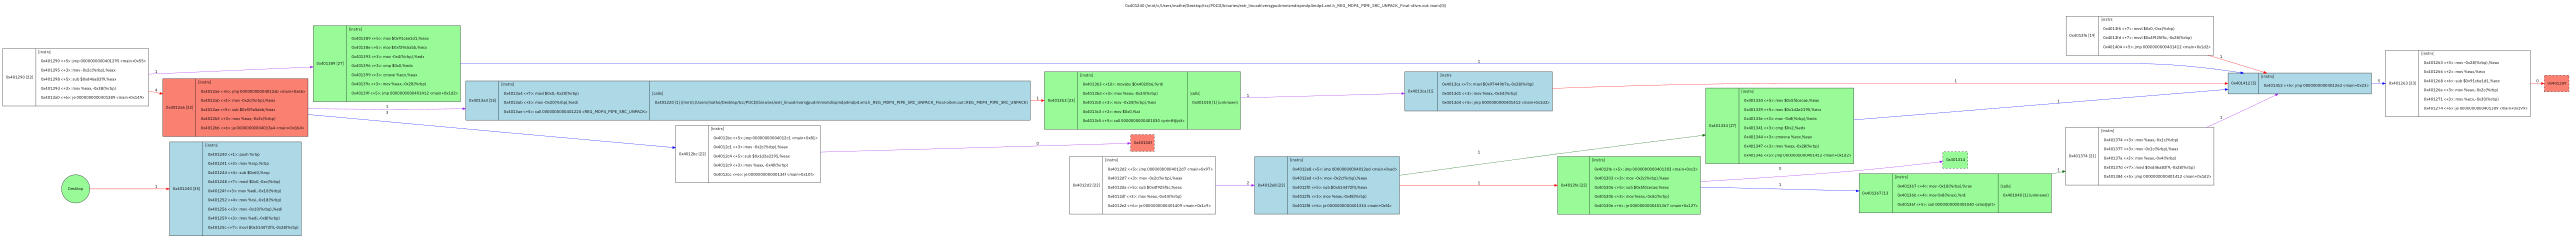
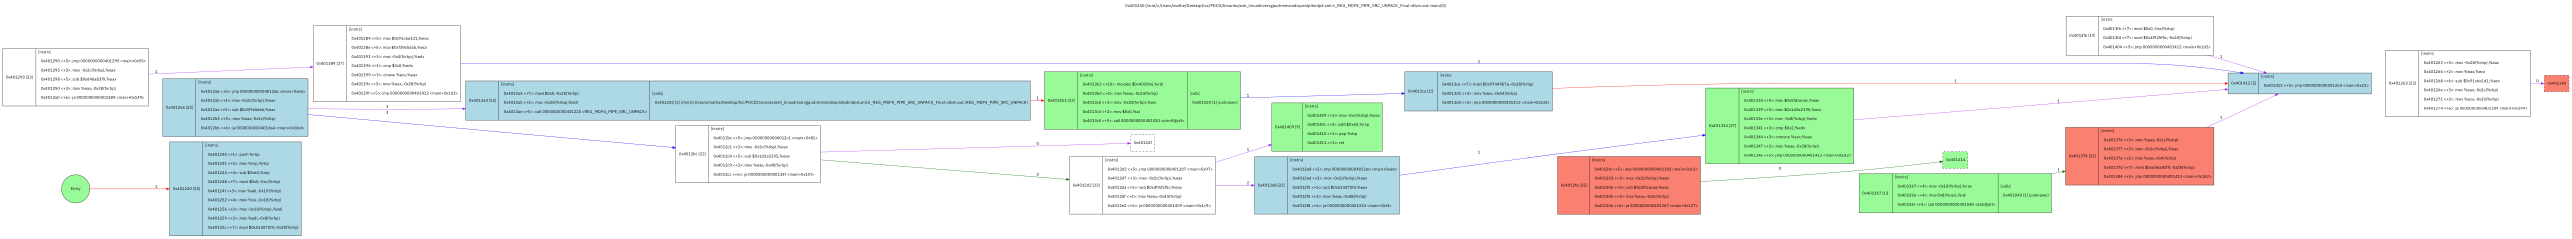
node "0x401389 [27]": fillcolor palegreen -> white
edge "0x4013f6 [19]" -> "0x401412 [5]": color red -> purple
edge "0x401412 [5]" -> "0x401263 [23]": removed, label "5"
edge "0x401263 [23]" -> "0x4013d9": color red -> purple
edge "0x401290 [22]" -> "0x4012a6 [22]": removed, label "4"
edge "0x4013b3 [23]" -> "0x4013ca [15]": color purple -> blue
edge "0x401334 [27]" -> "0x401412 [5]": color blue -> purple
node "0x4012a6 [22]": fillcolor salmon -> lightblue
node "0x401409 [9]": added
node "0x40134f": fillcolor salmon -> white
edge "0x4012e8 [22]" -> "0x401334 [27]": color darkgreen -> blue
node "0x401374 [21]": fillcolor white -> salmon
edge "0x4012bc [22]" -> "0x4012d2 [22]": added, label "3"
edge "0x4012fe [22]" -> "0x401314": color purple -> darkgreen
edge "0x4012e8 [22]" -> "0x4012fe [22]": removed, label "1"
node "0x4012fe [22]": fillcolor palegreen -> salmon
node "Desktop": label "Desktop" -> "Entry"
edge "0x4012fe [22]" -> "0x401367 [13]": removed, label "1"
